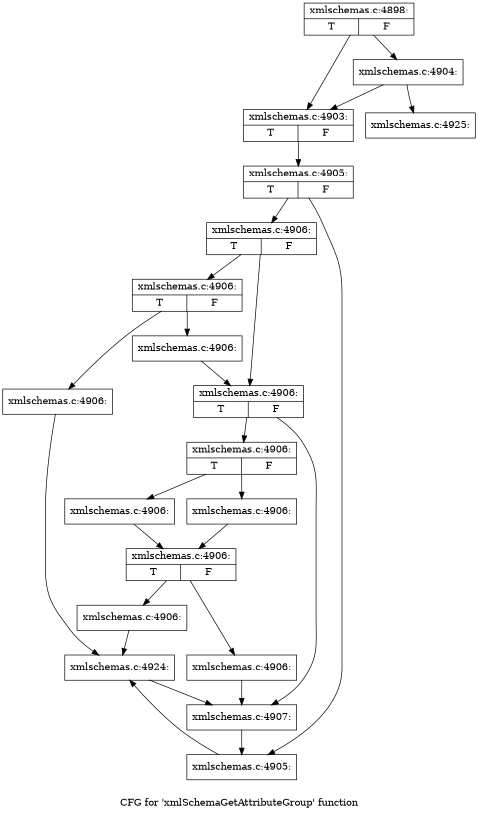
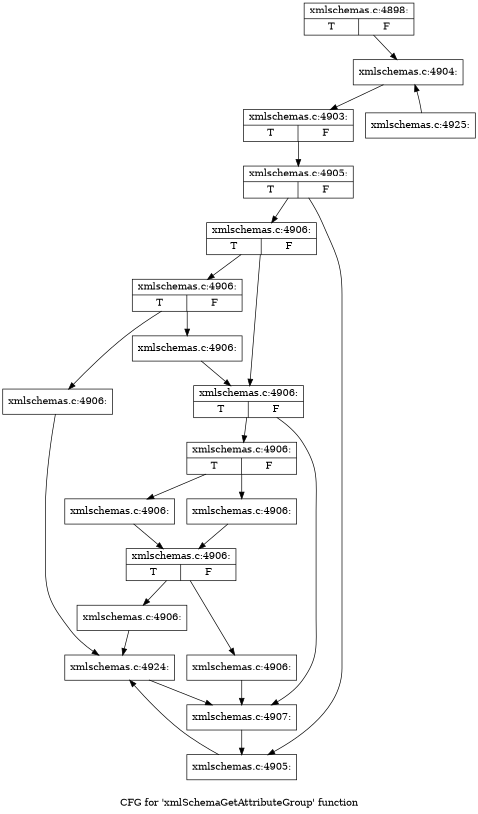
edge "xmlschemas.c:4898:" -> "xmlschemas.c:4903:": removed
edge "xmlschemas.c:4904:" -> "xmlschemas.c:4925:": reversed
